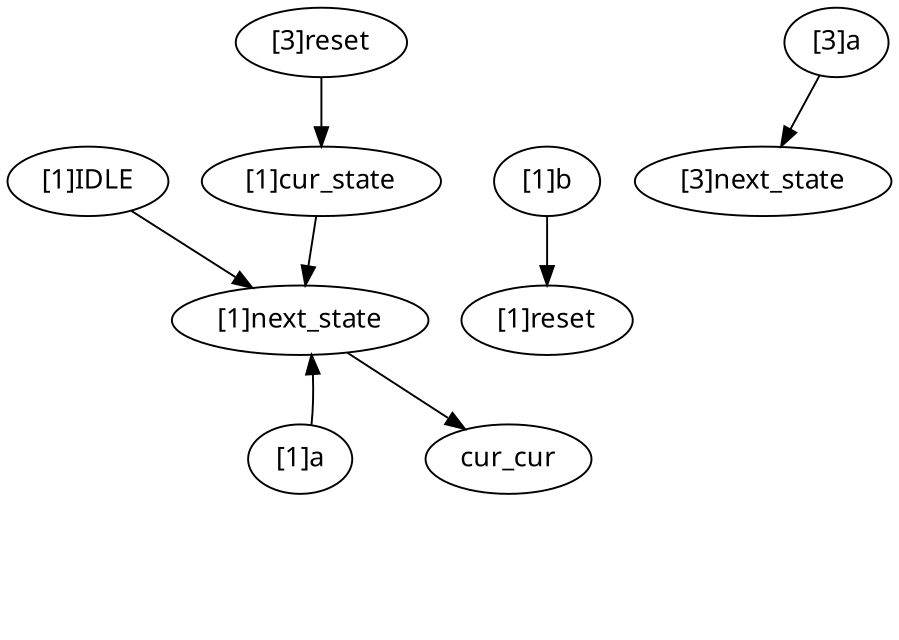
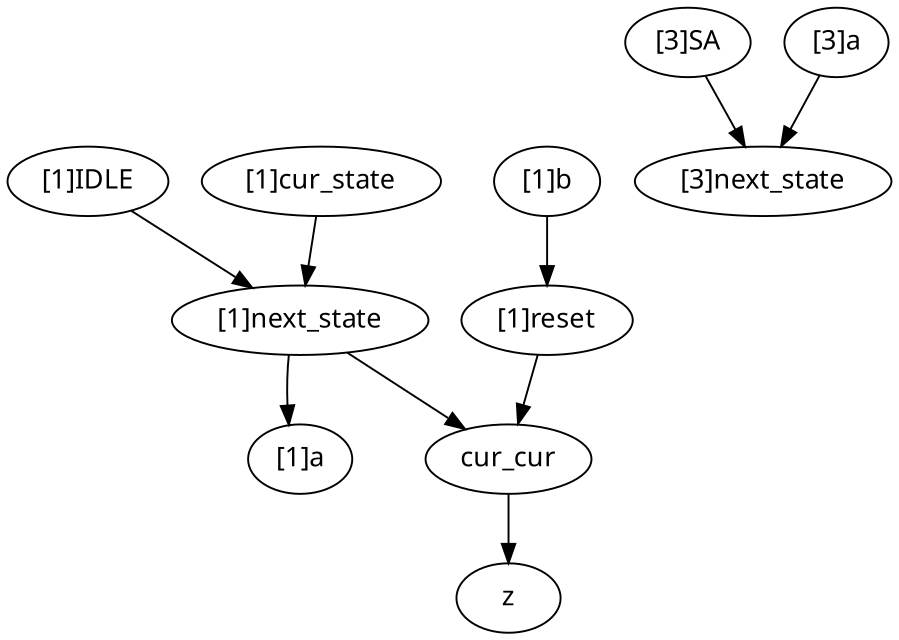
node "[3]reset": removed
node "[3]SA": added
edge "[1]reset" -> "cur_cur": added
edge "[1]a" -> "[1]next_state": reversed
node "z": added
